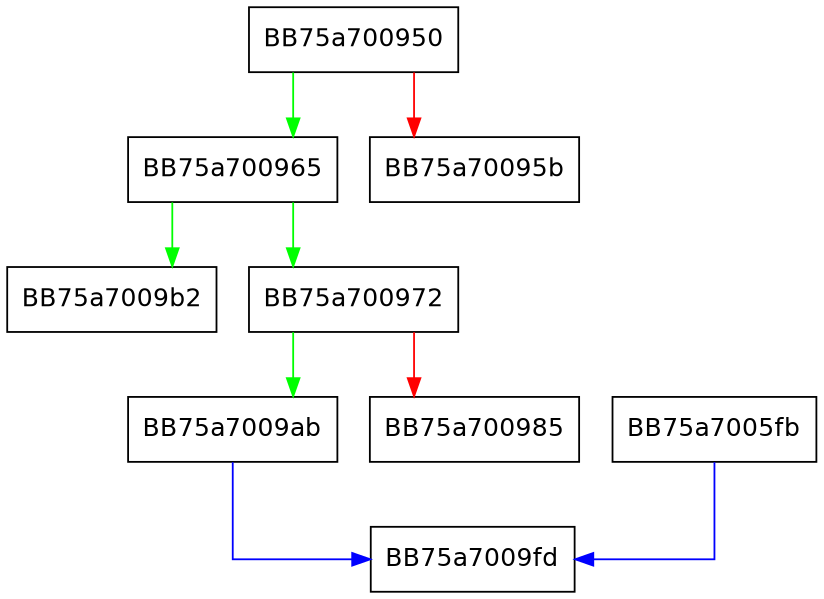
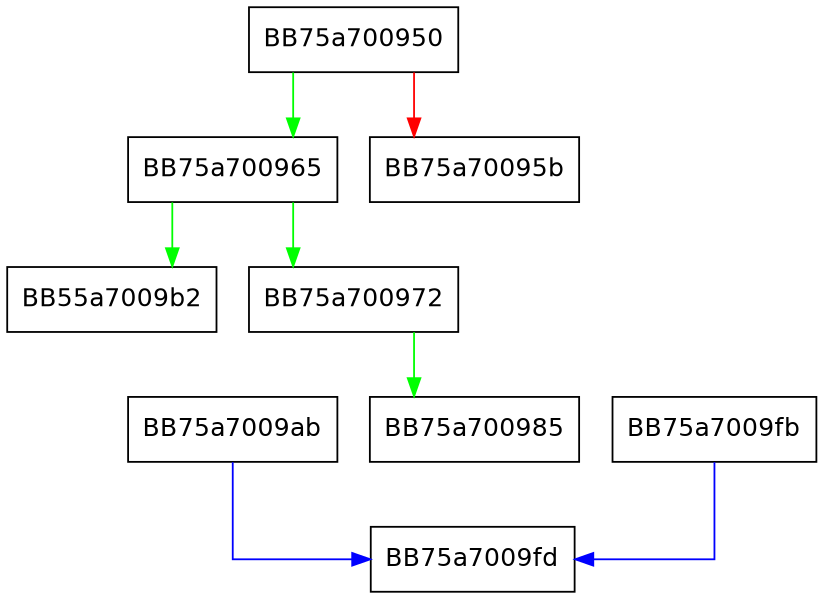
node "BB75a7009b2": label "BB75a7009b2" -> "BB55a7009b2"
edge "BB75a700972" -> "BB75a7009ab": removed
edge "BB75a700972" -> "BB75a700985": color red -> green
node "BB75a7005fb": label "BB75a7005fb" -> "BB75a7009fb"
